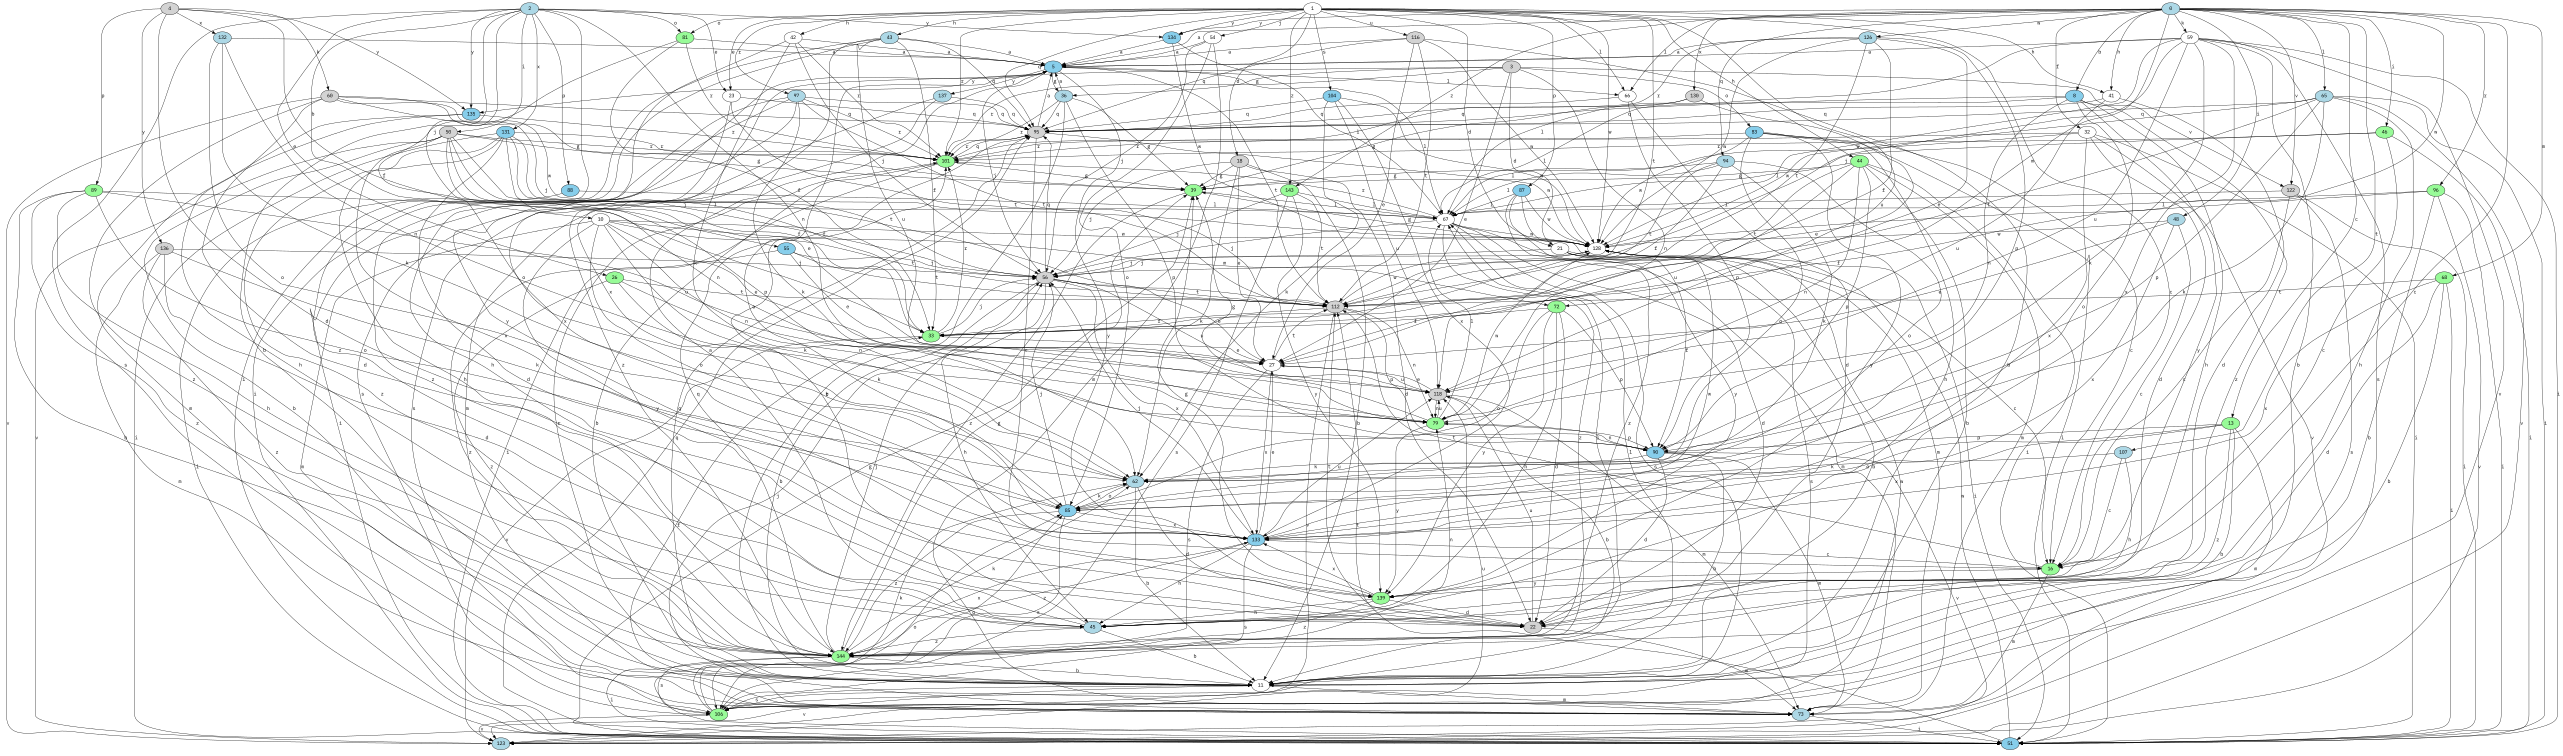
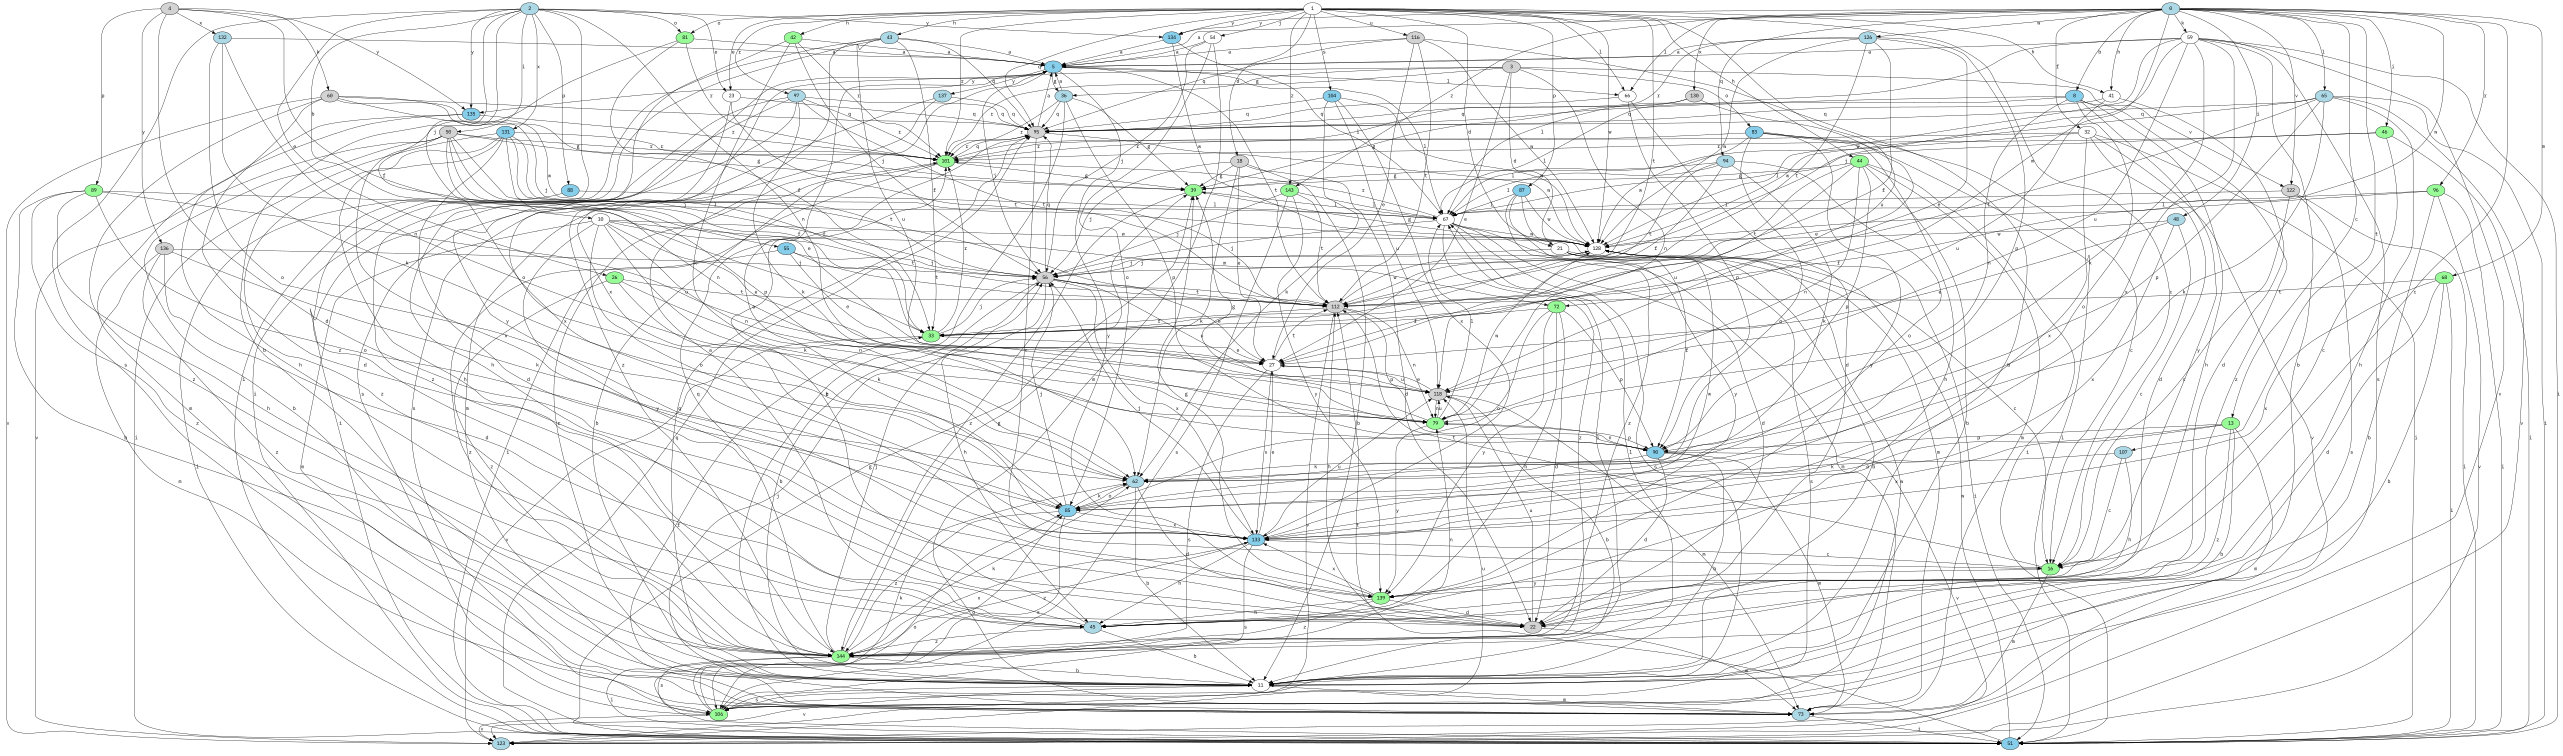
node "42": fillcolor white -> palegreen
edge "22" -> "112": label "t" -> "h"
